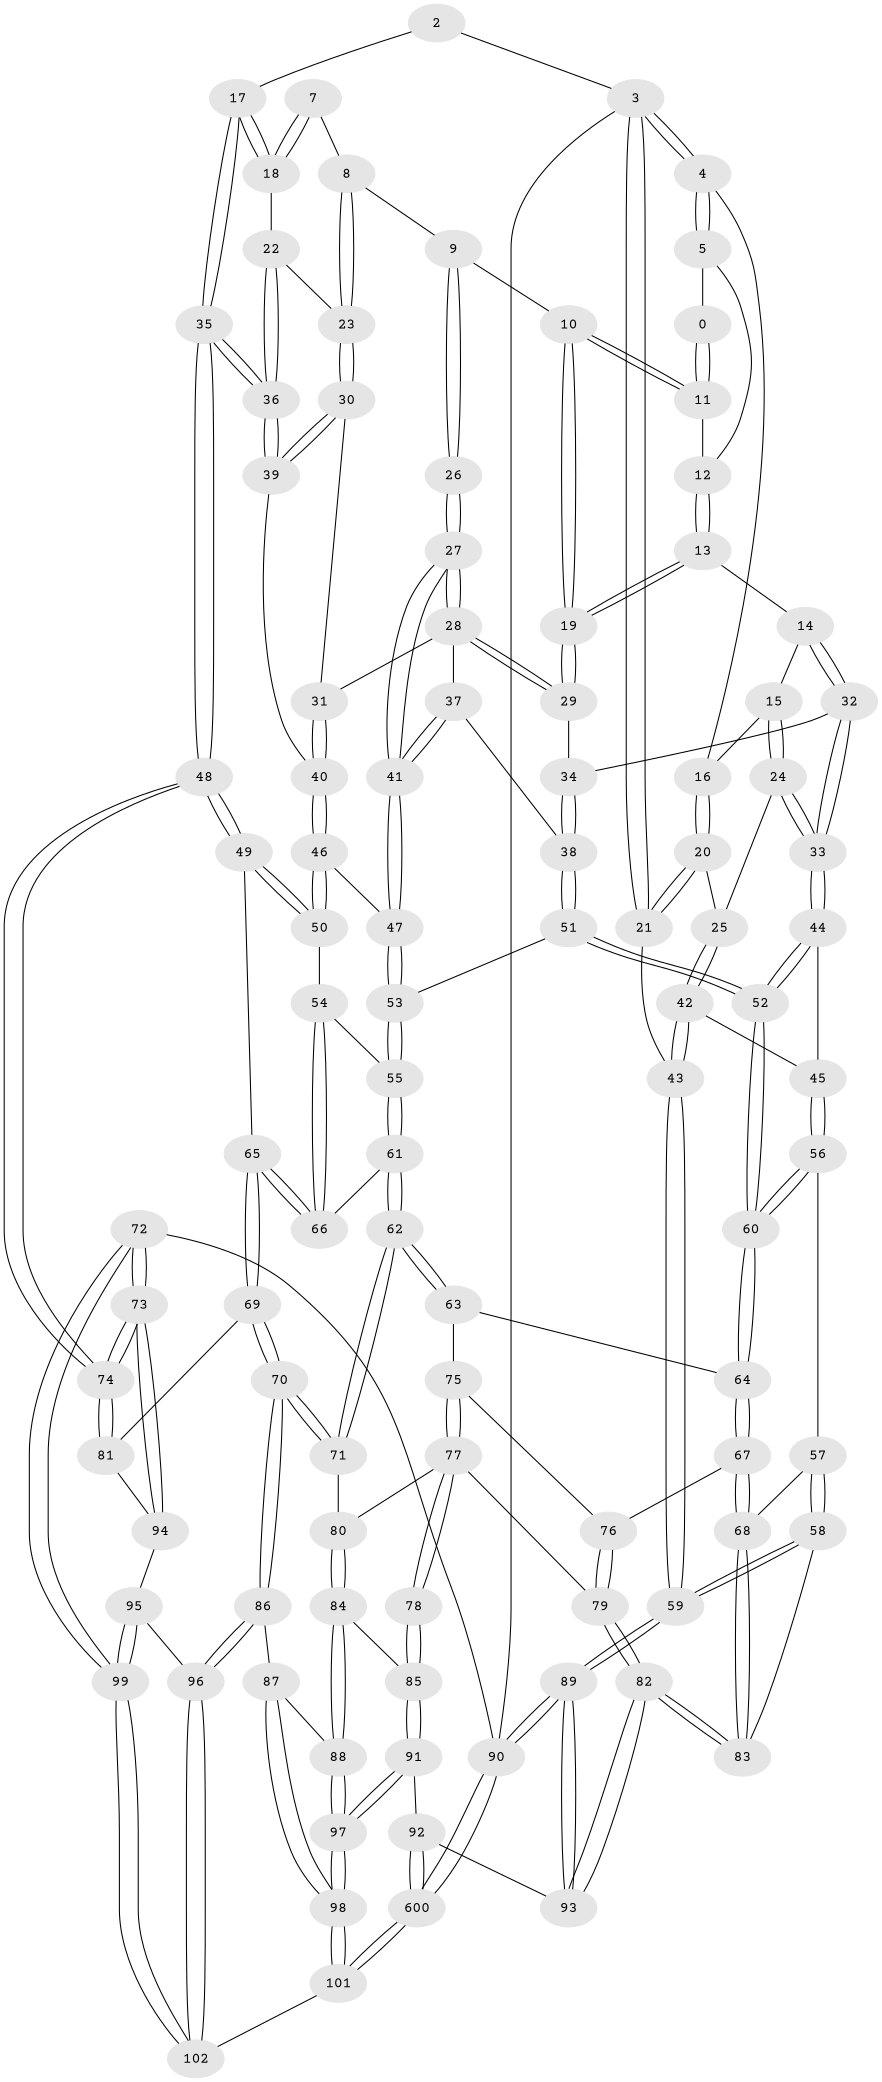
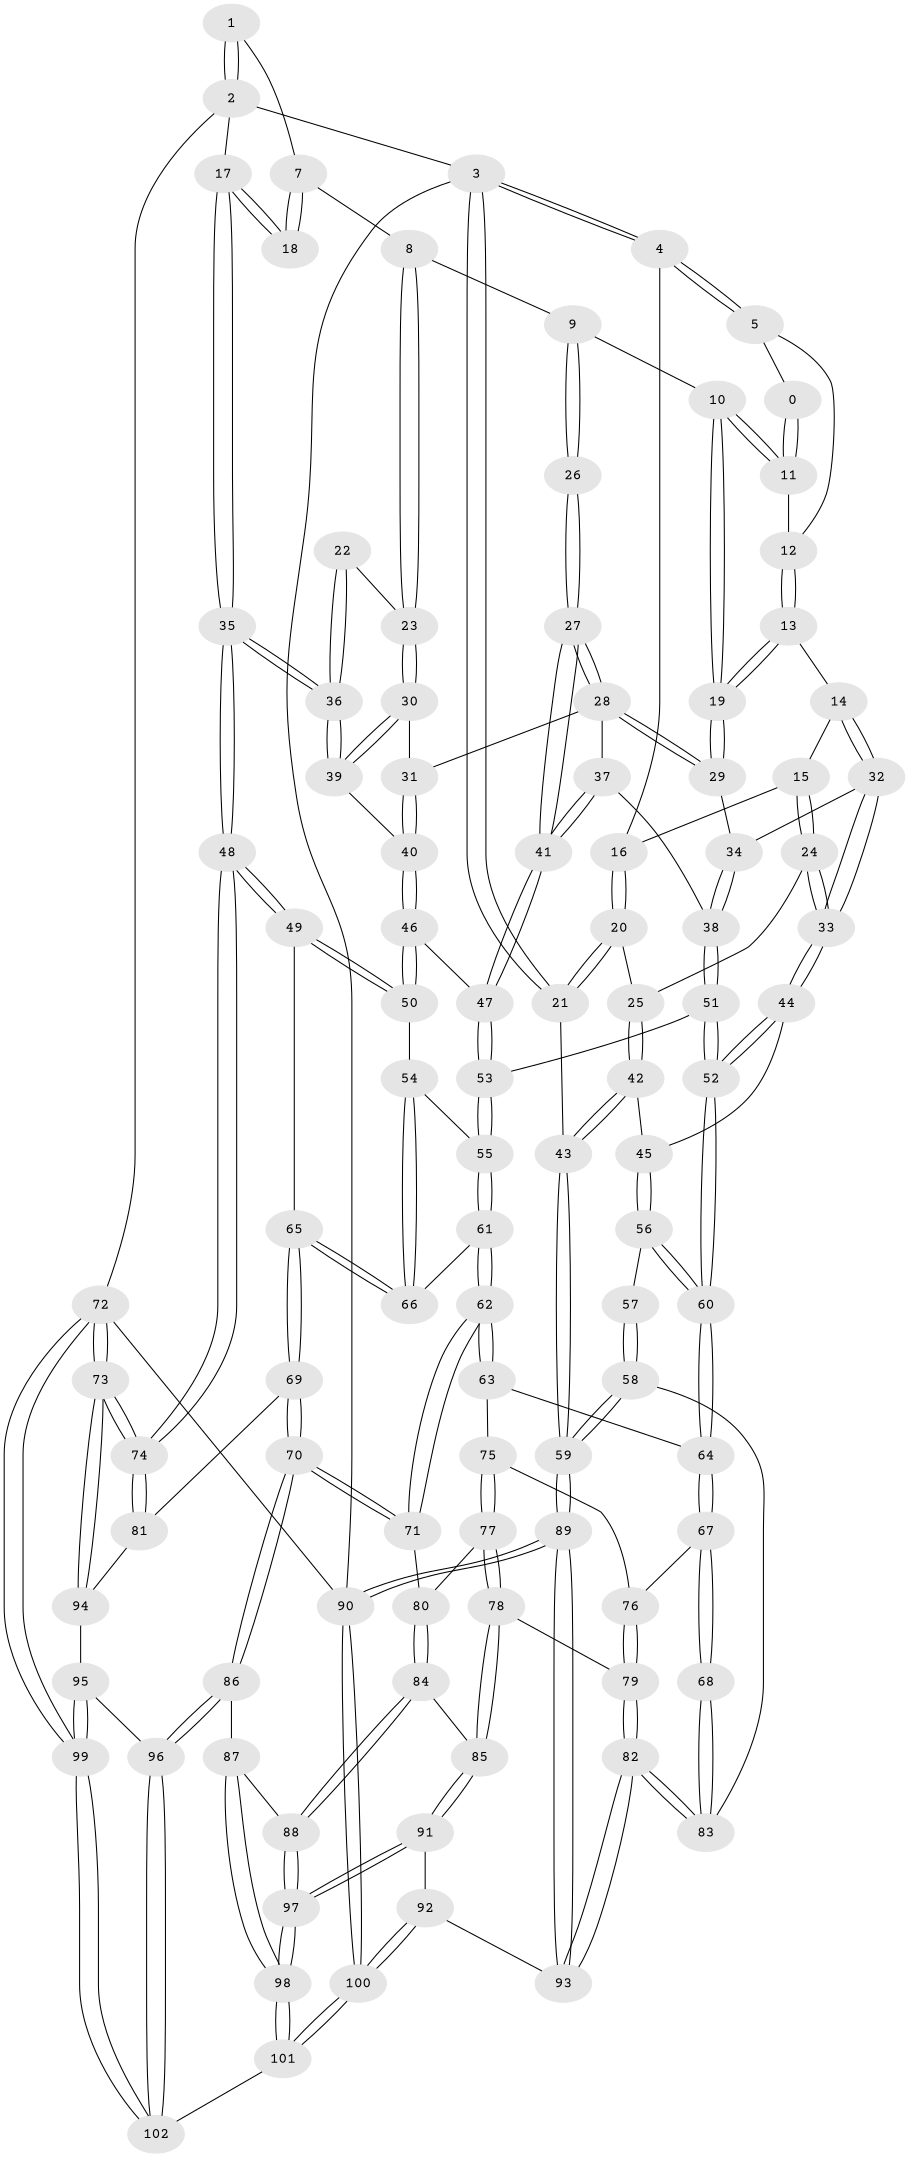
node "1": added
edge "18" -- "22": removed
edge "2" -- "72": added
edge "57" -- "68": removed
edge "77" -- "79": now "78" -- "79"
node "600": label "600" -> "100"
